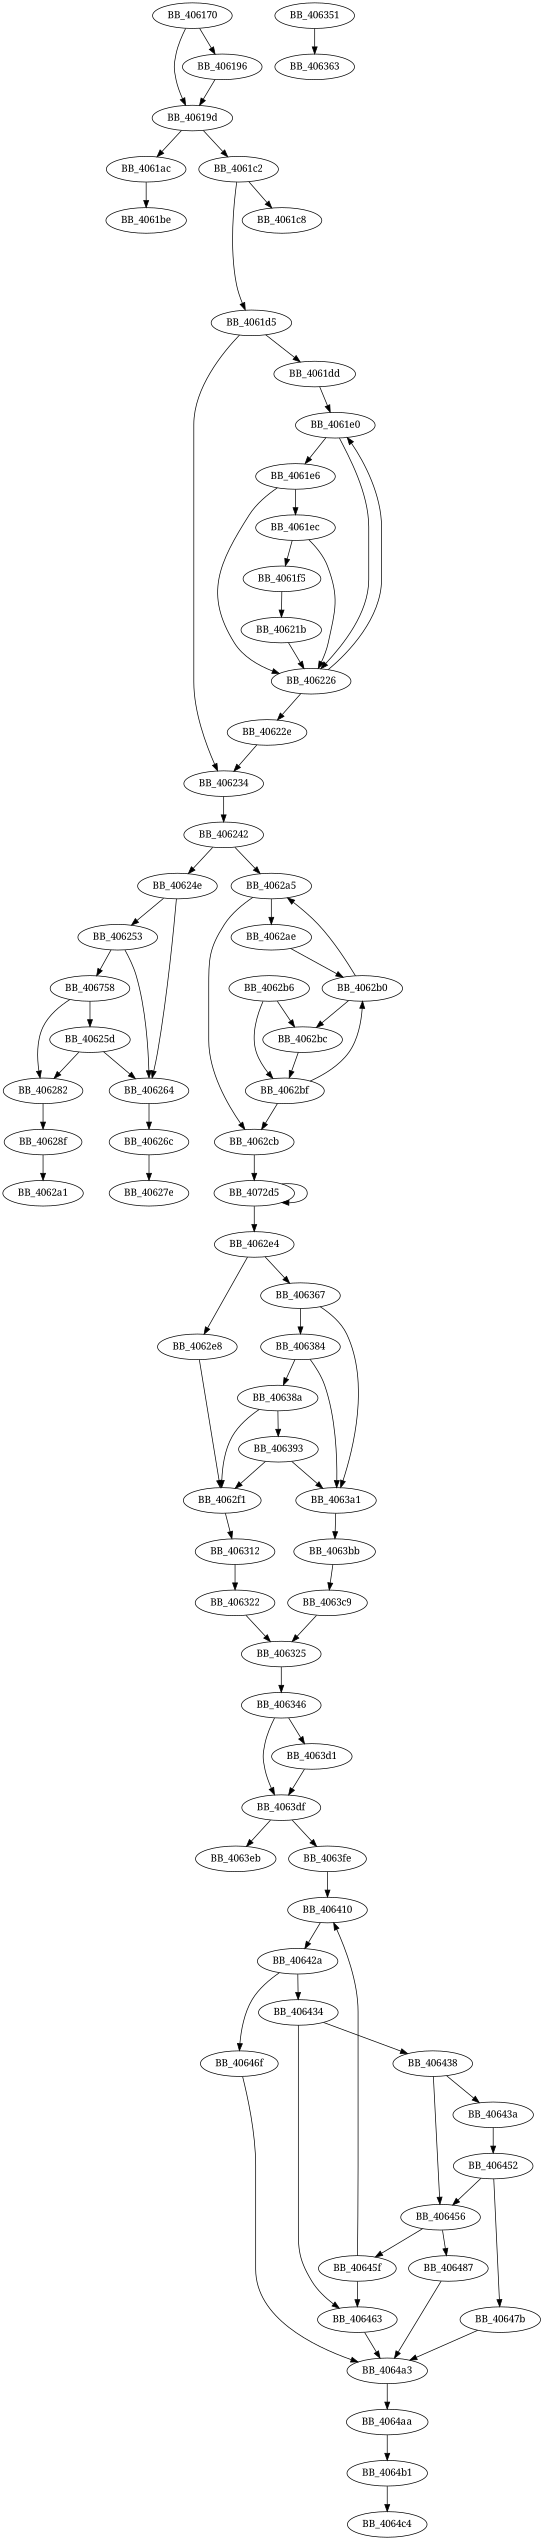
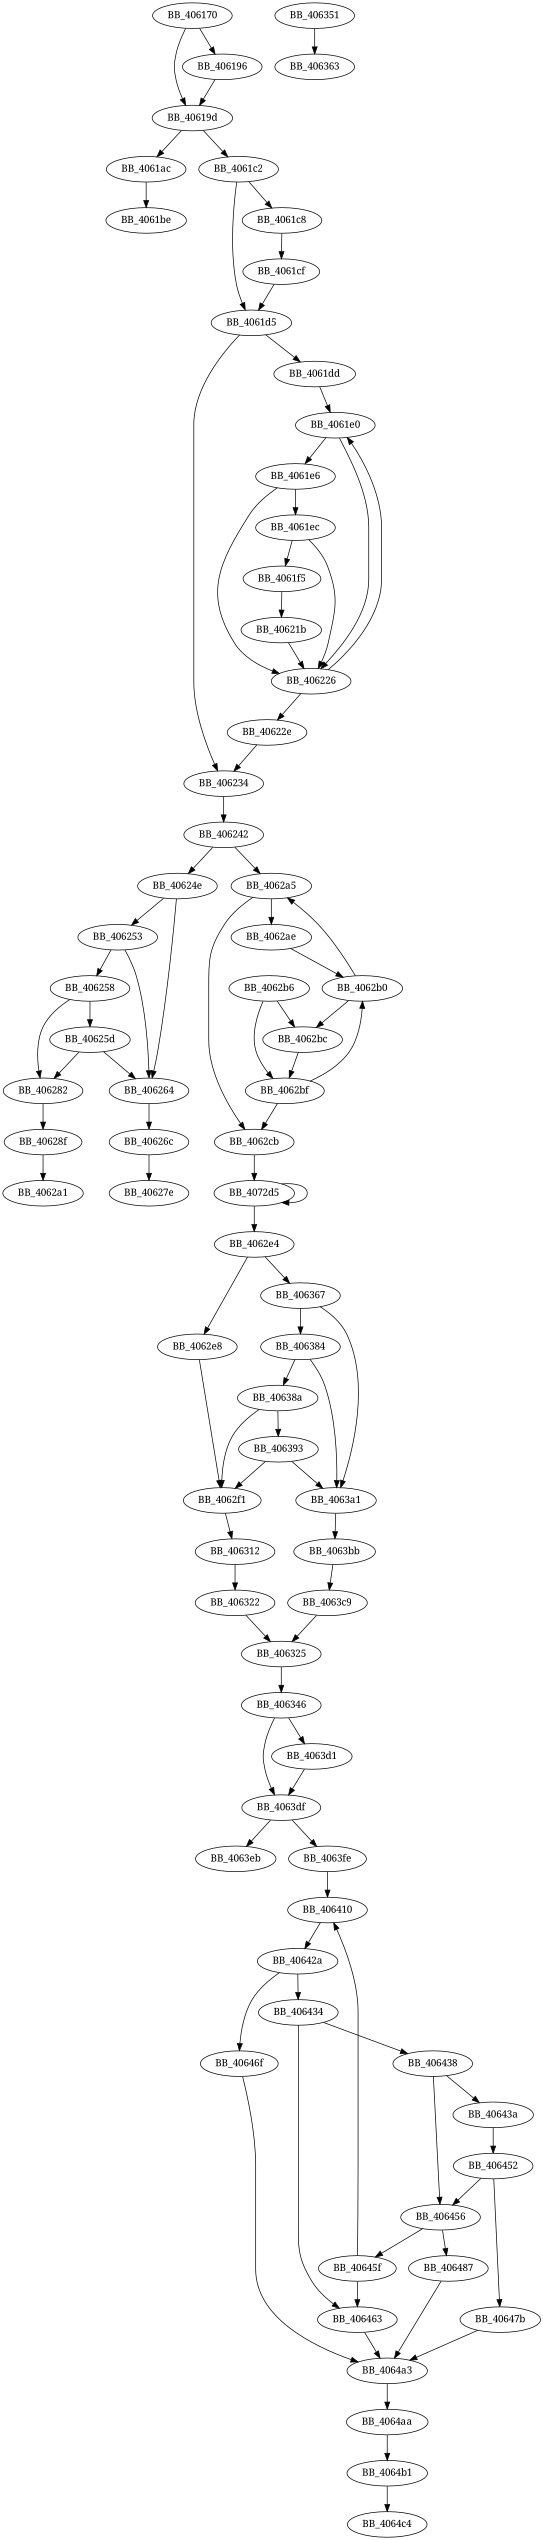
node "BB_4061cf": added
node "BB_406758": label "BB_406758" -> "BB_406258"
